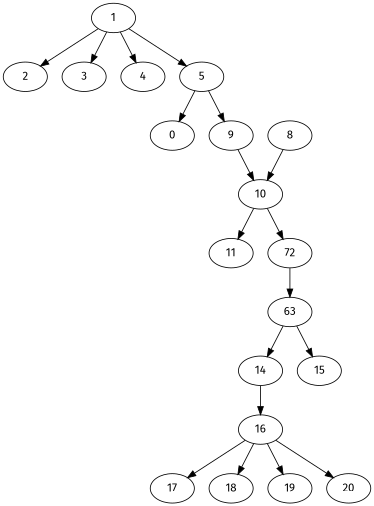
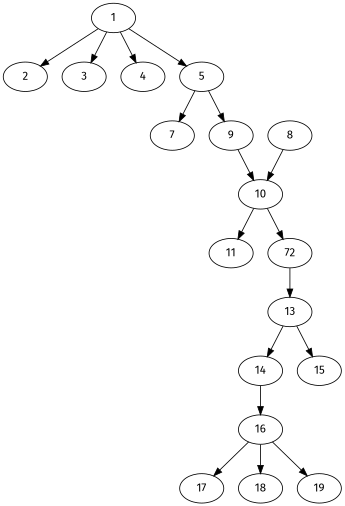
node "0": label "0" -> "7"
node "63": label "63" -> "13"
node "20": removed
